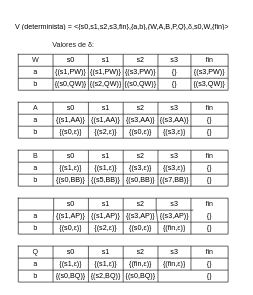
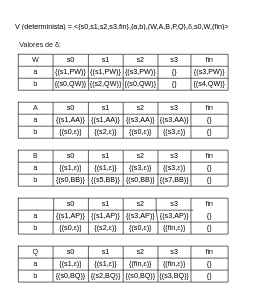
node "Valores de δ:": moved (75, 42) -> (42, 42)
node "{(s3,QW)}": label "{(s3,QW)}" -> "{(s4,QW)}"
node "{(s3,BQ)}": added
